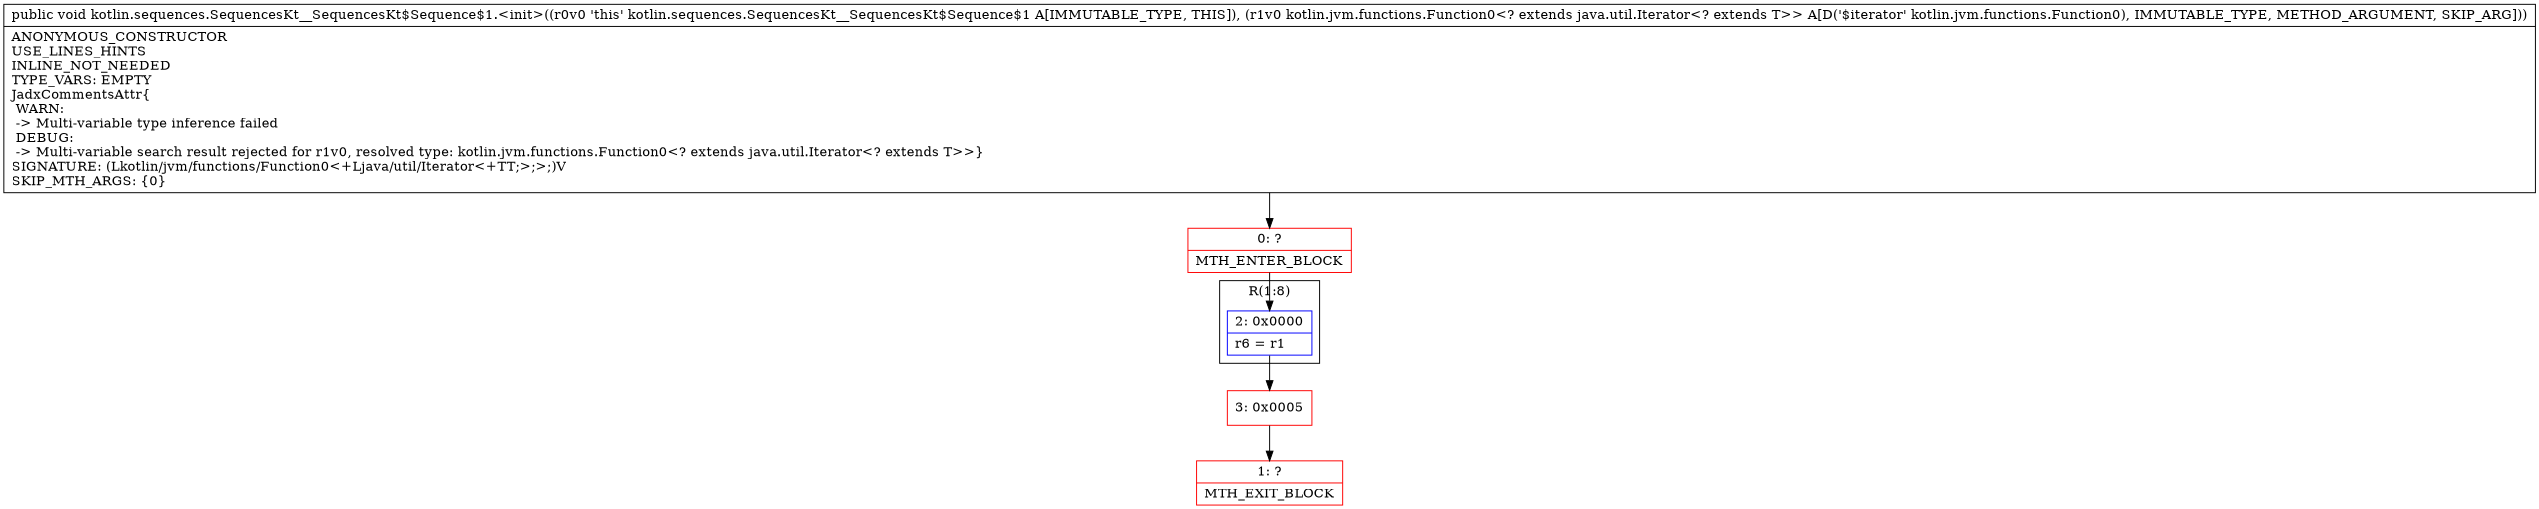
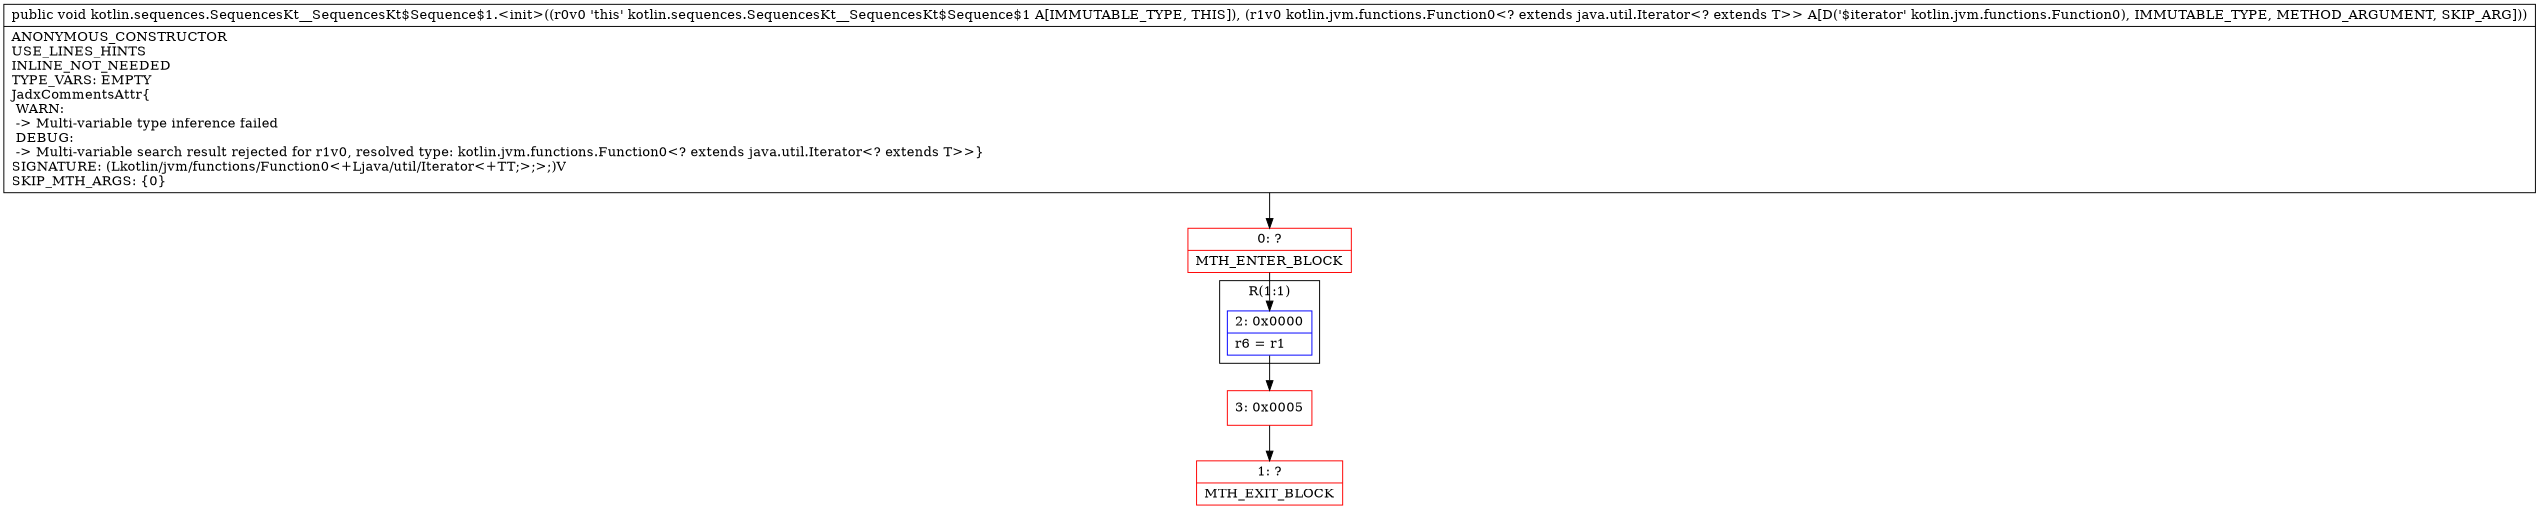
cluster "R(1:8)": label "R(1:8)" -> "R(1:1)"
